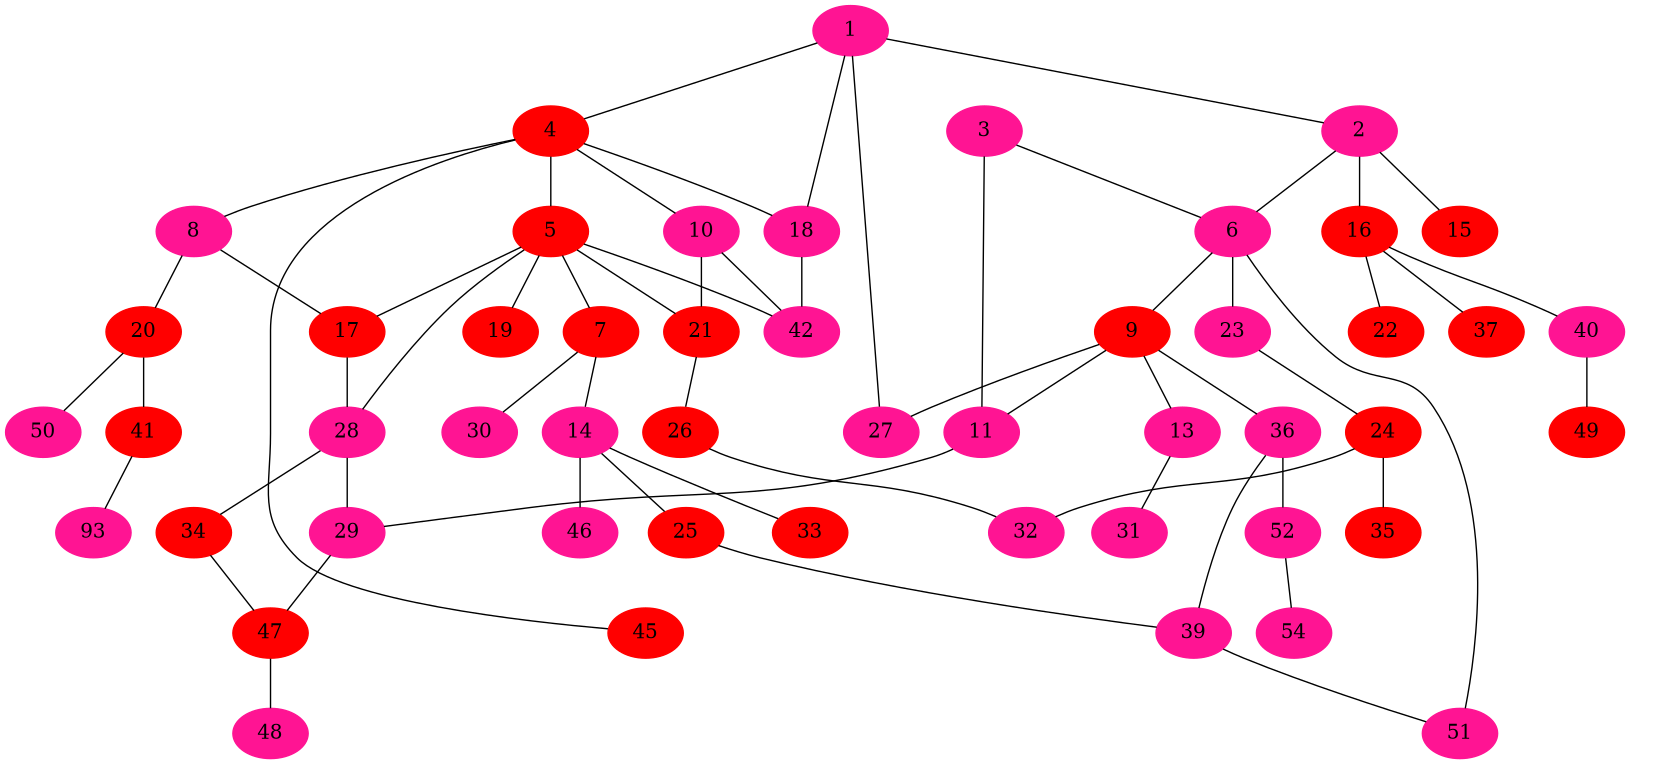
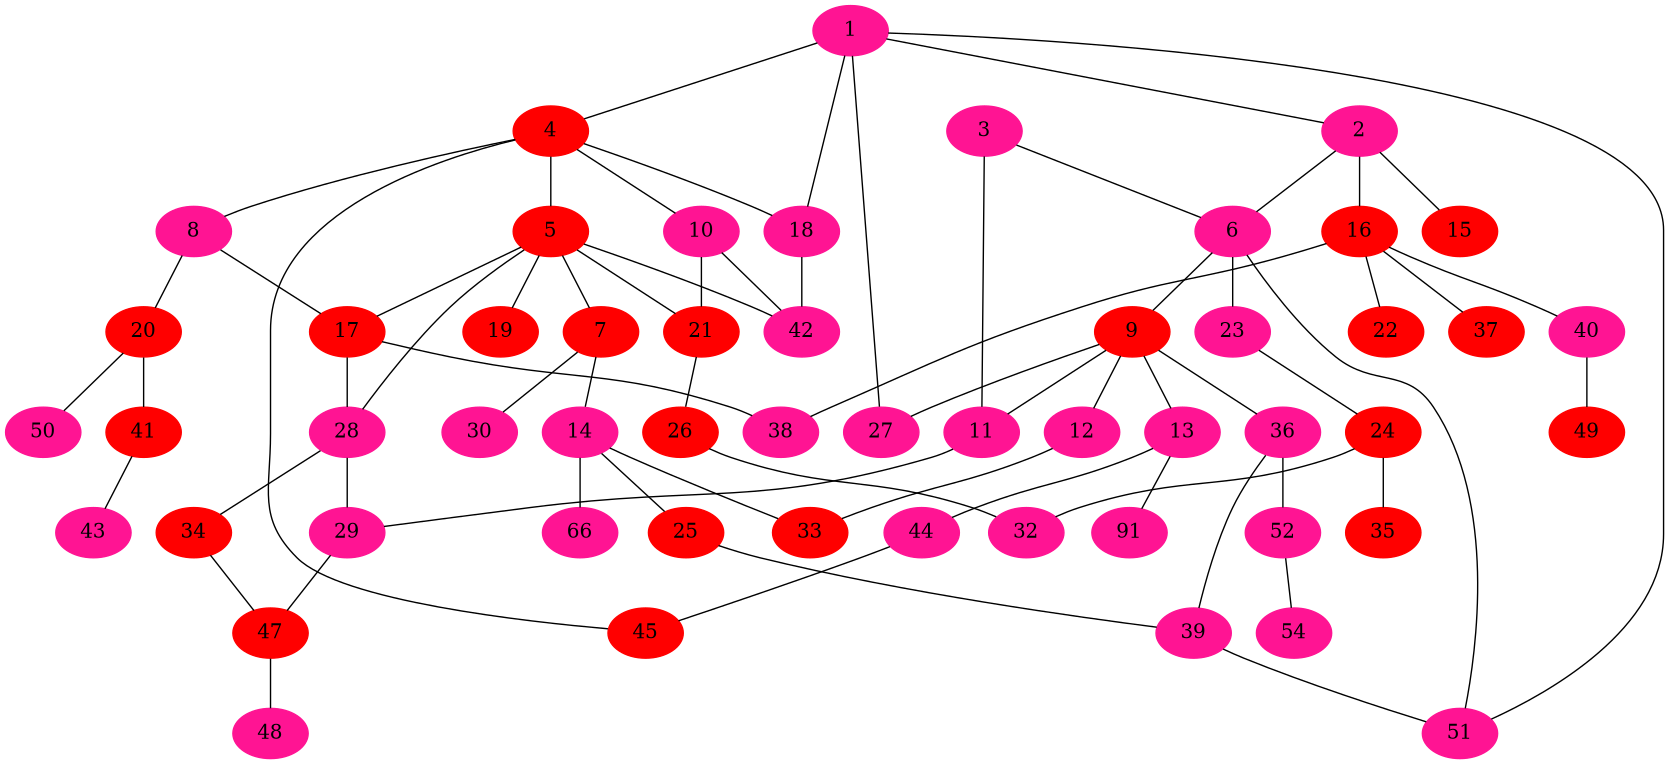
edge "1" -- "51": added
node "38": added
node "12": added
node "93": label "93" -> "43"
node "46": label "46" -> "66"
node "44": added
node "31": label "31" -> "91"
